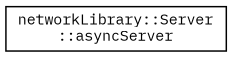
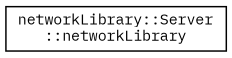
node "networkLibrary::Server ::asyncServer": label "networkLibrary::Server ::asyncServer" -> "networkLibrary::Server ::networkLibrary"
